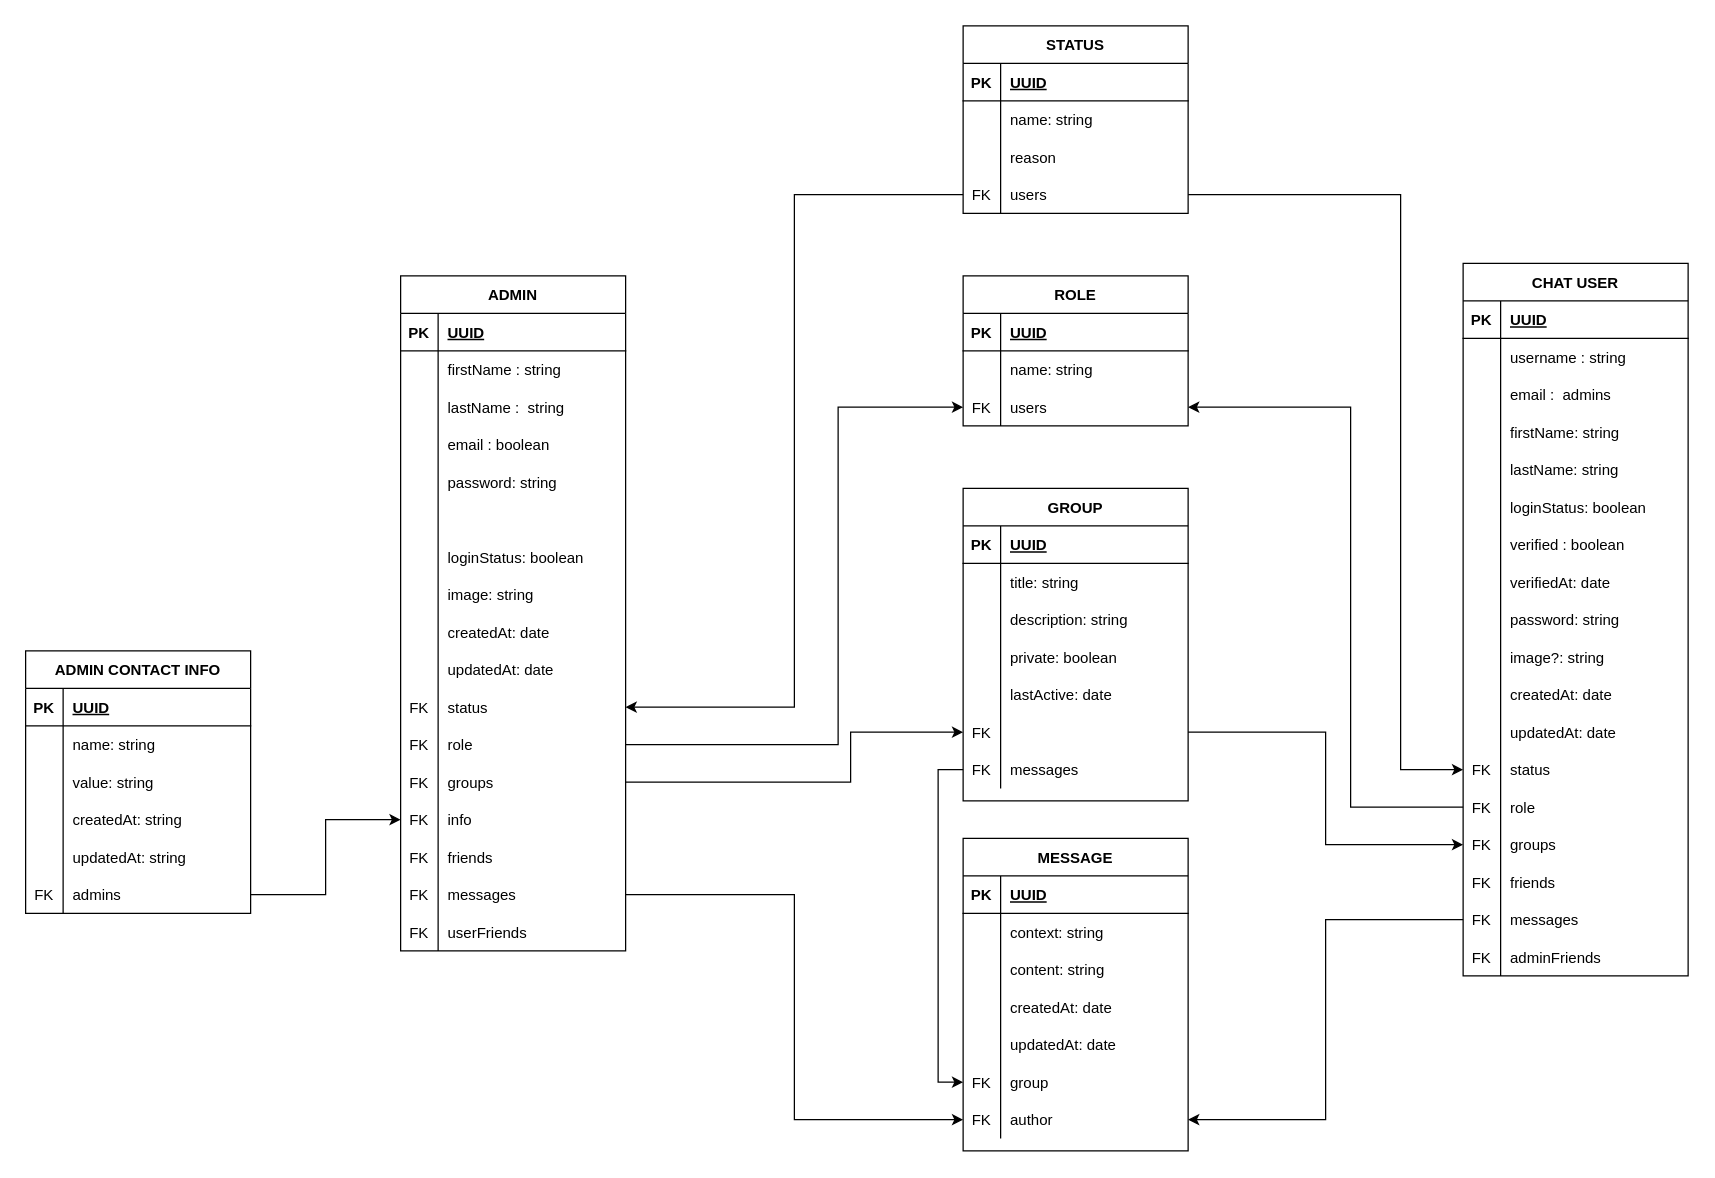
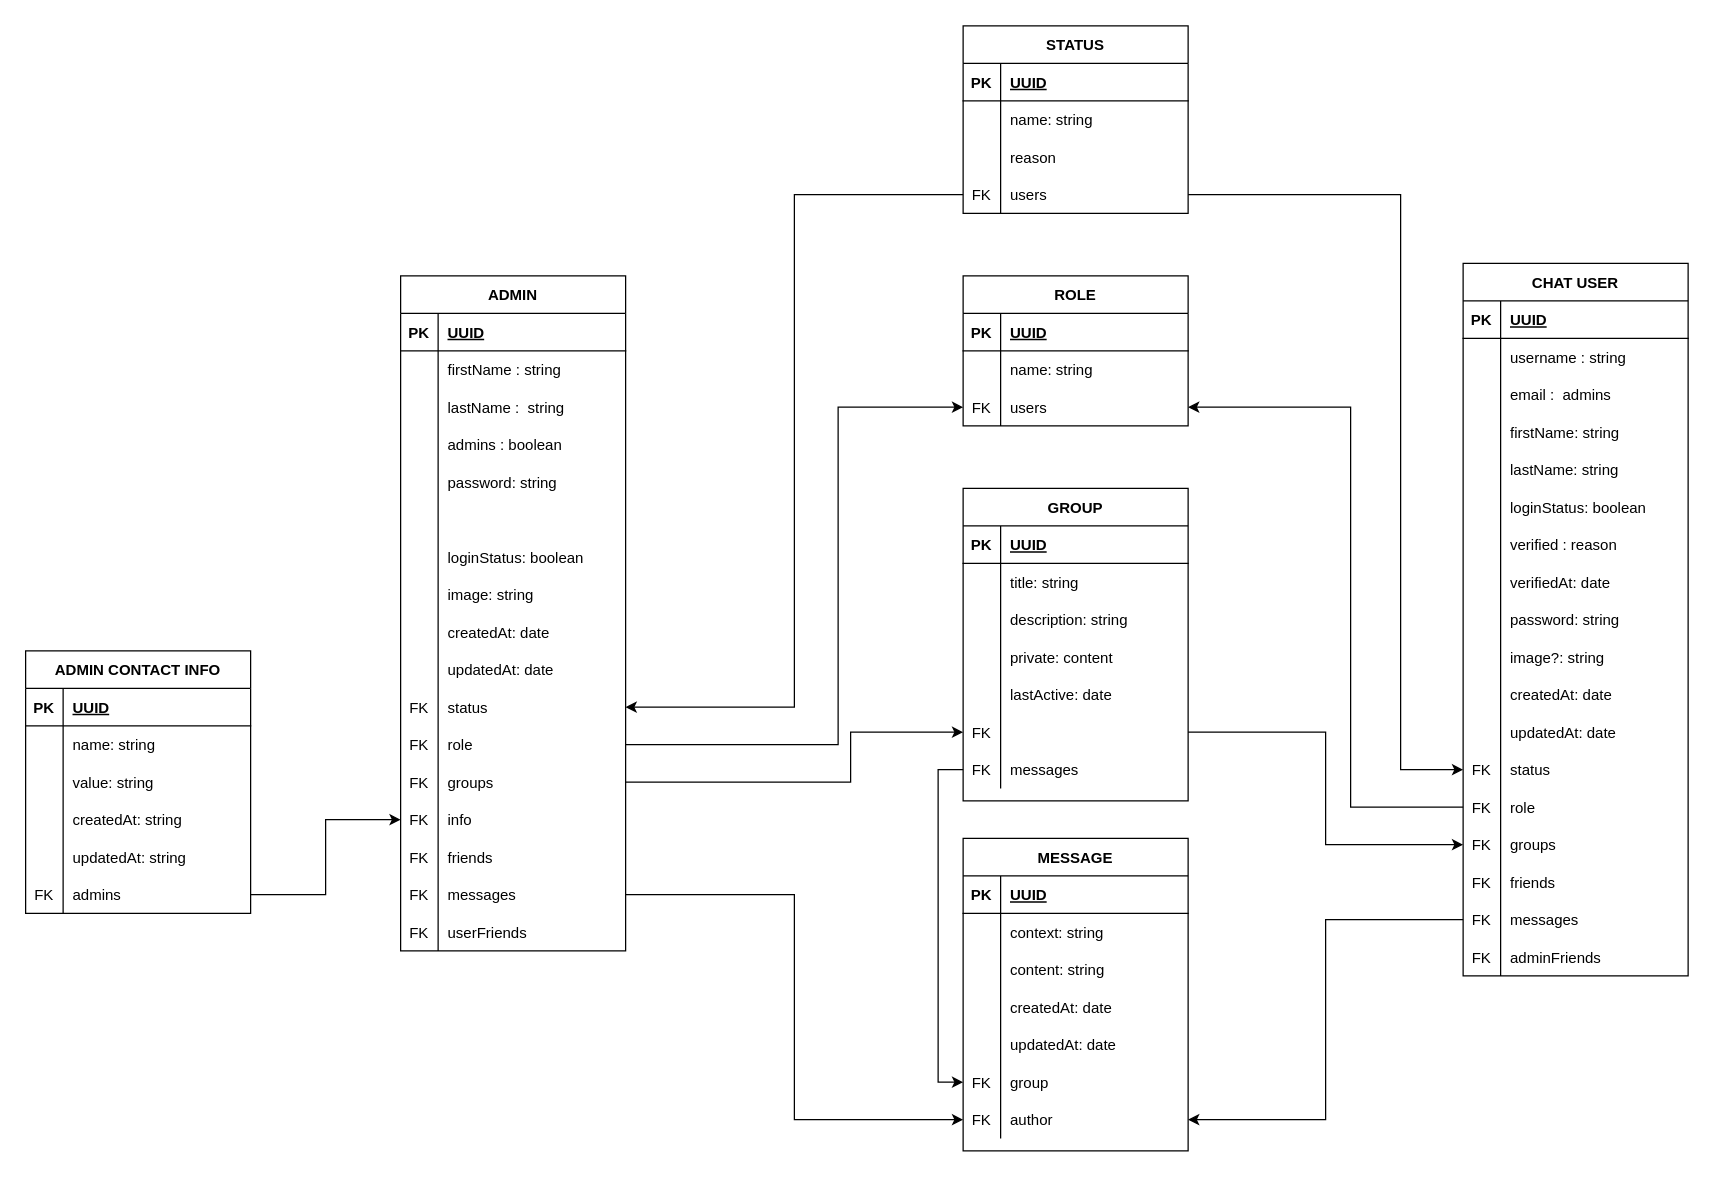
node "email : boolean": label "email : boolean" -> "admins : boolean"
node "verified : boolean": label "verified : boolean" -> "verified : reason"
node "private: boolean": label "private: boolean" -> "private: content"
